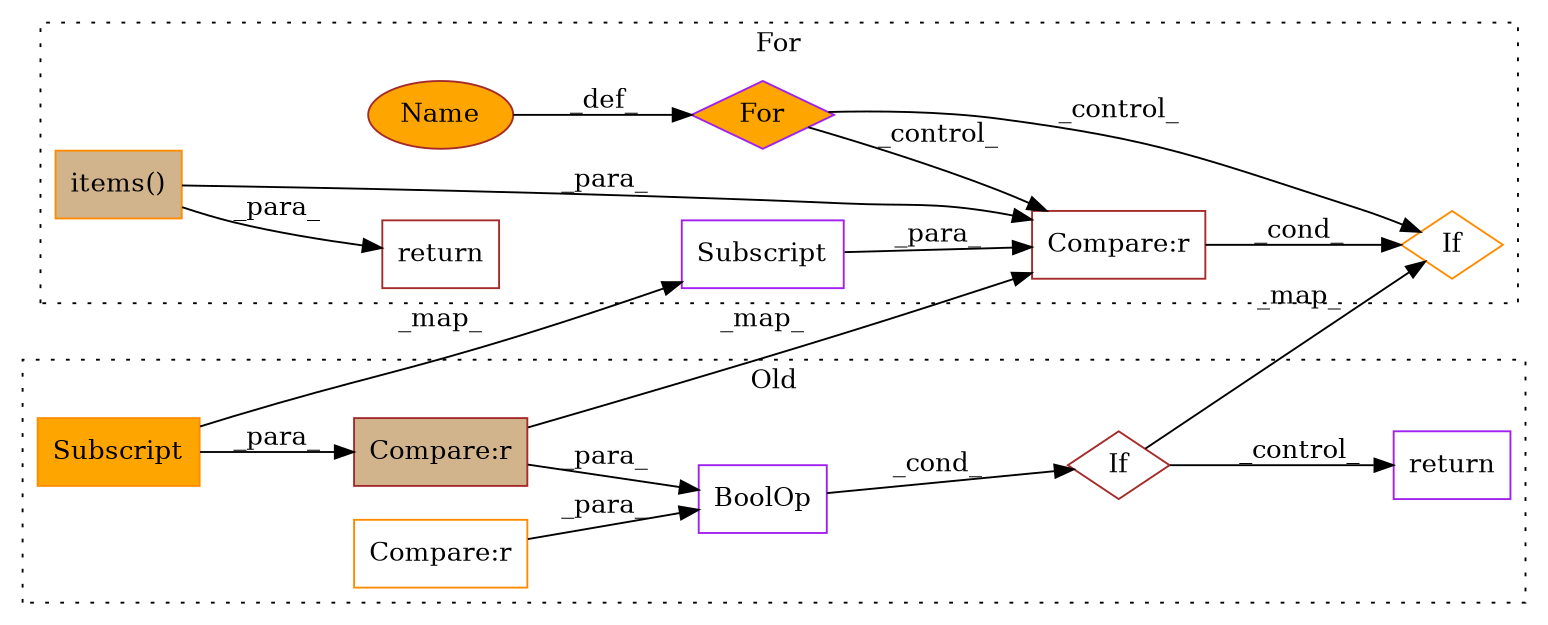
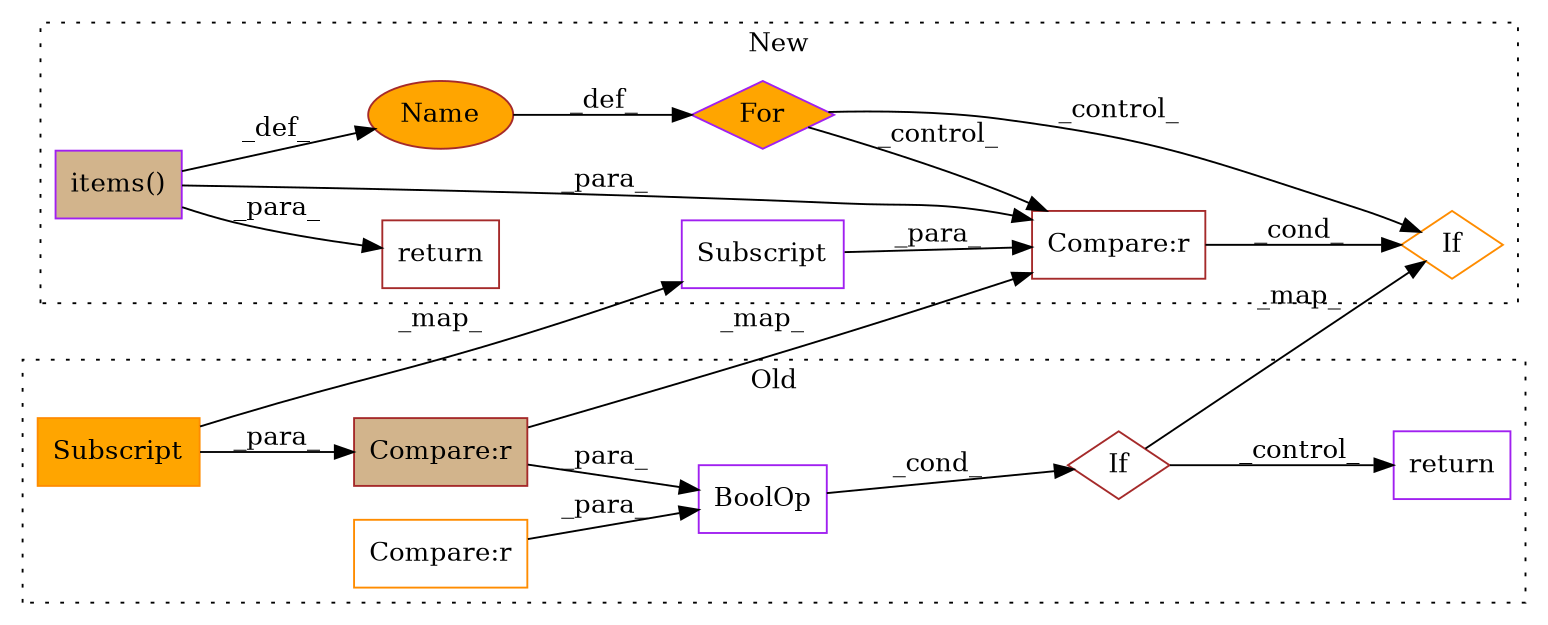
cluster "For": label "For" -> "New"
edge "items()" -> "Name": added, label "_def_"
node "items()": color darkorange -> purple
